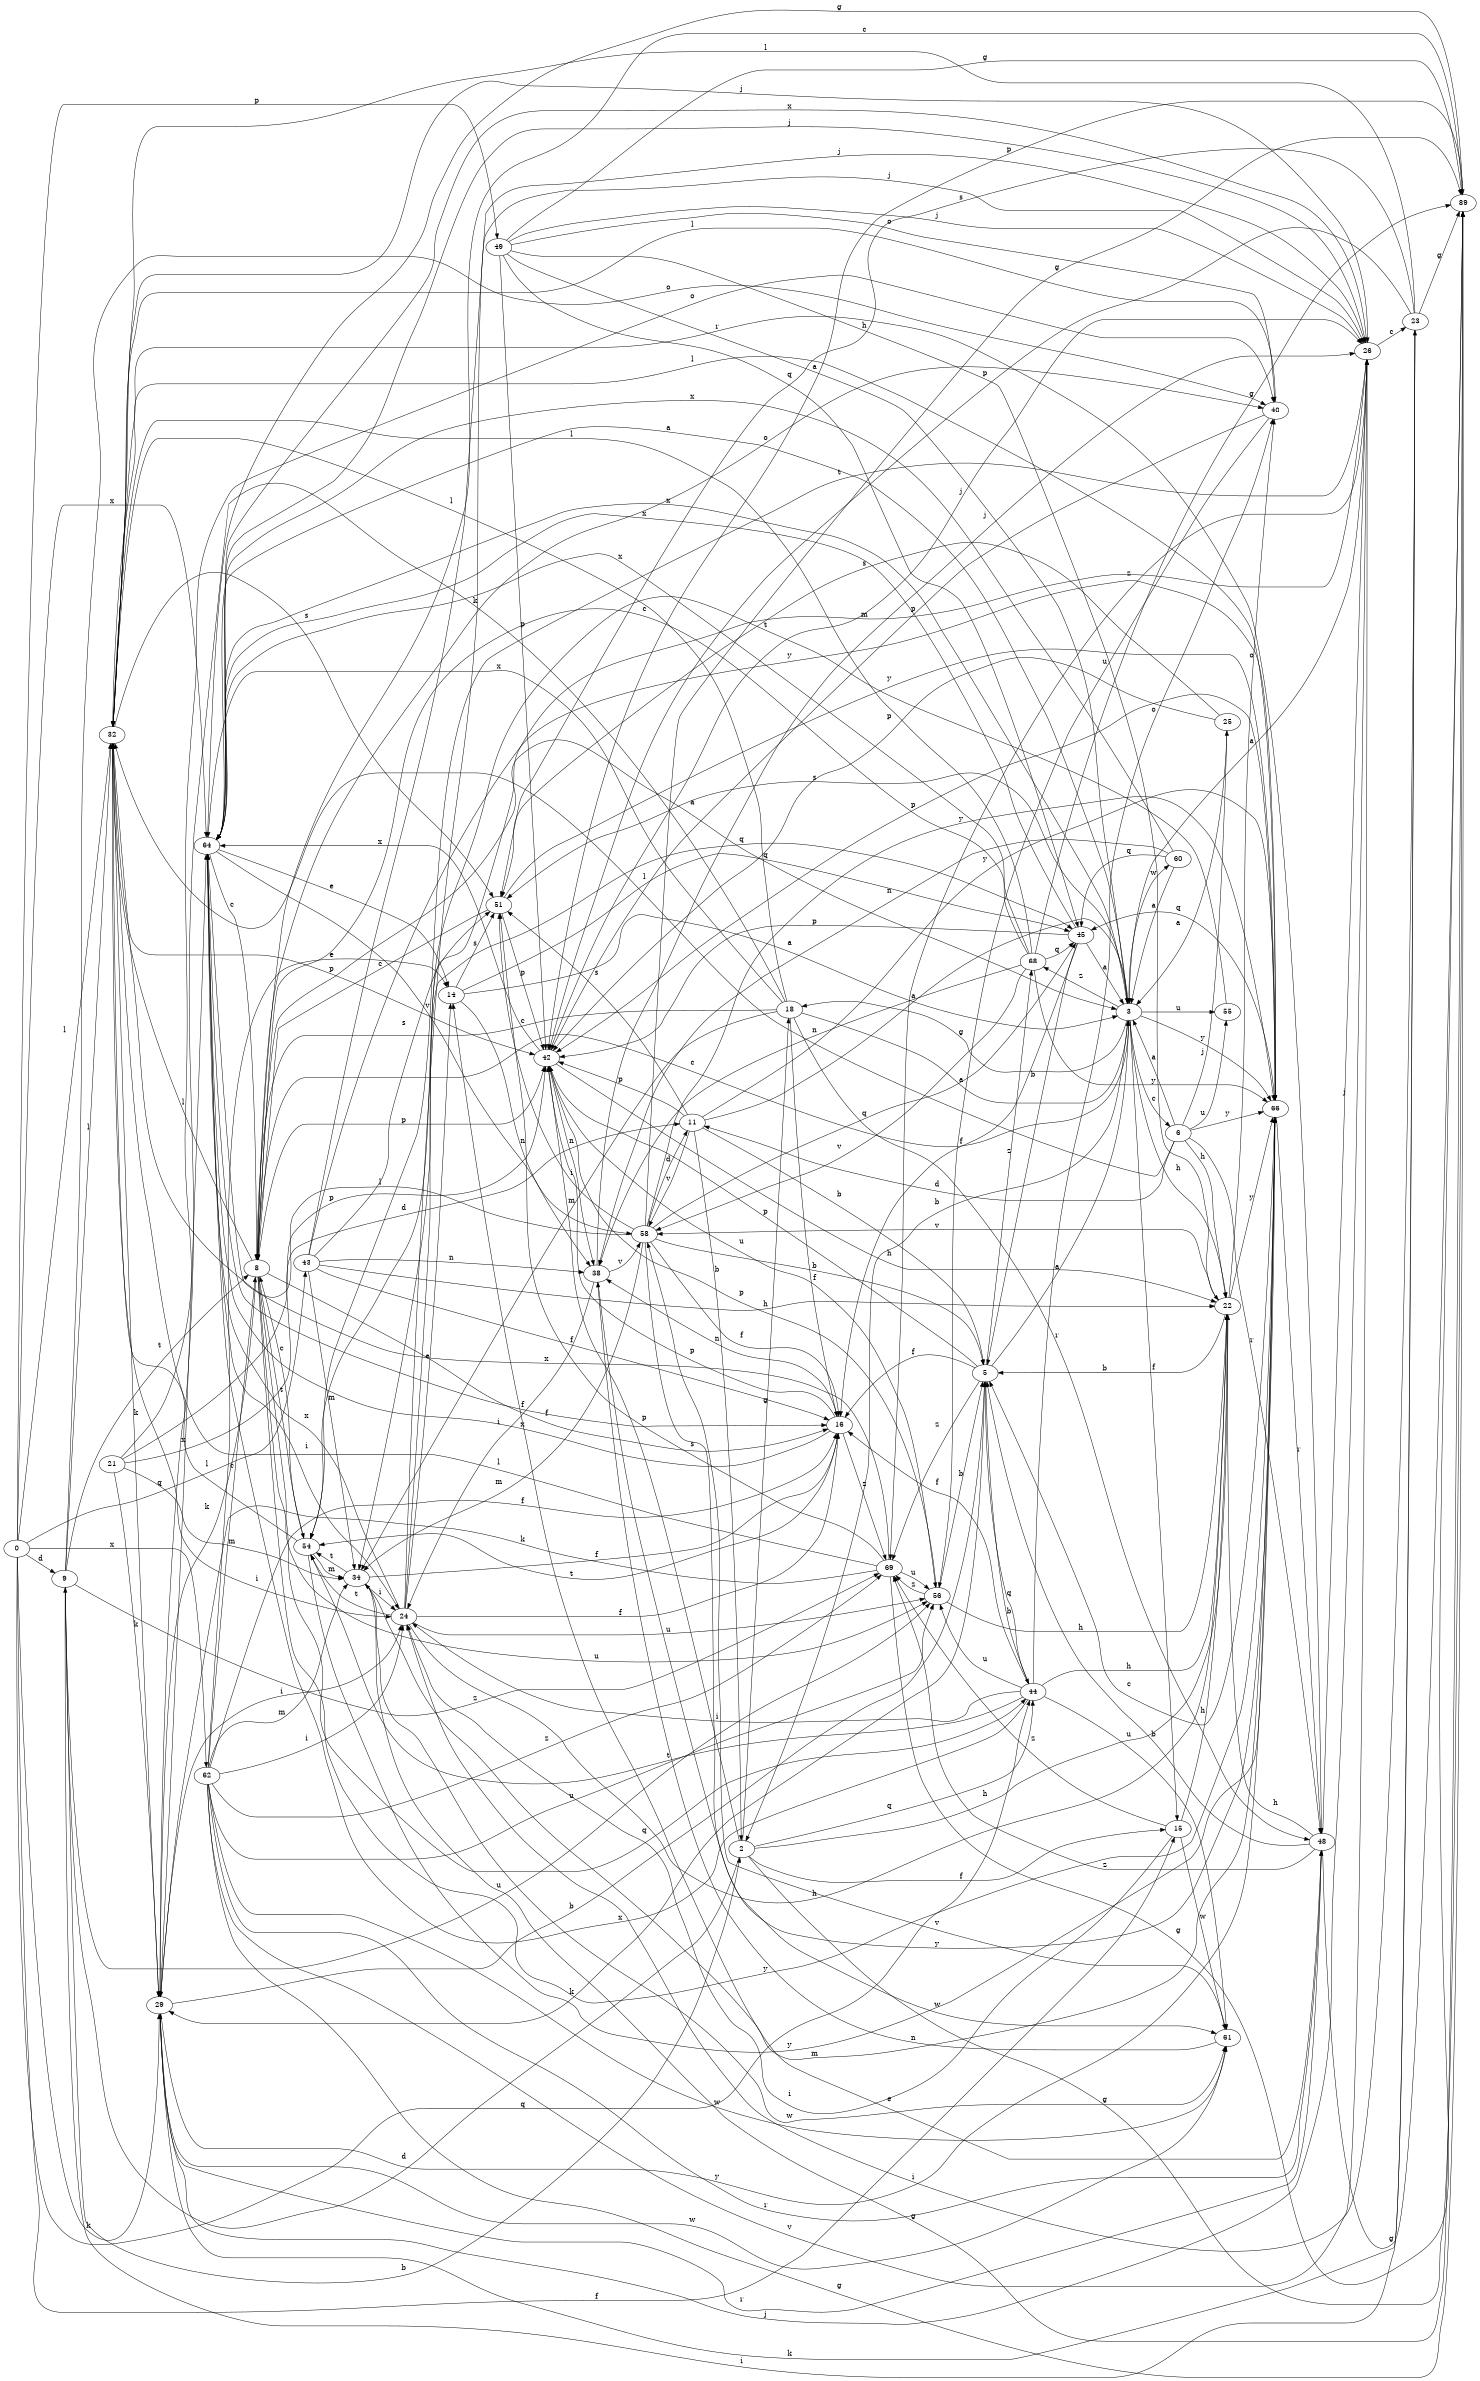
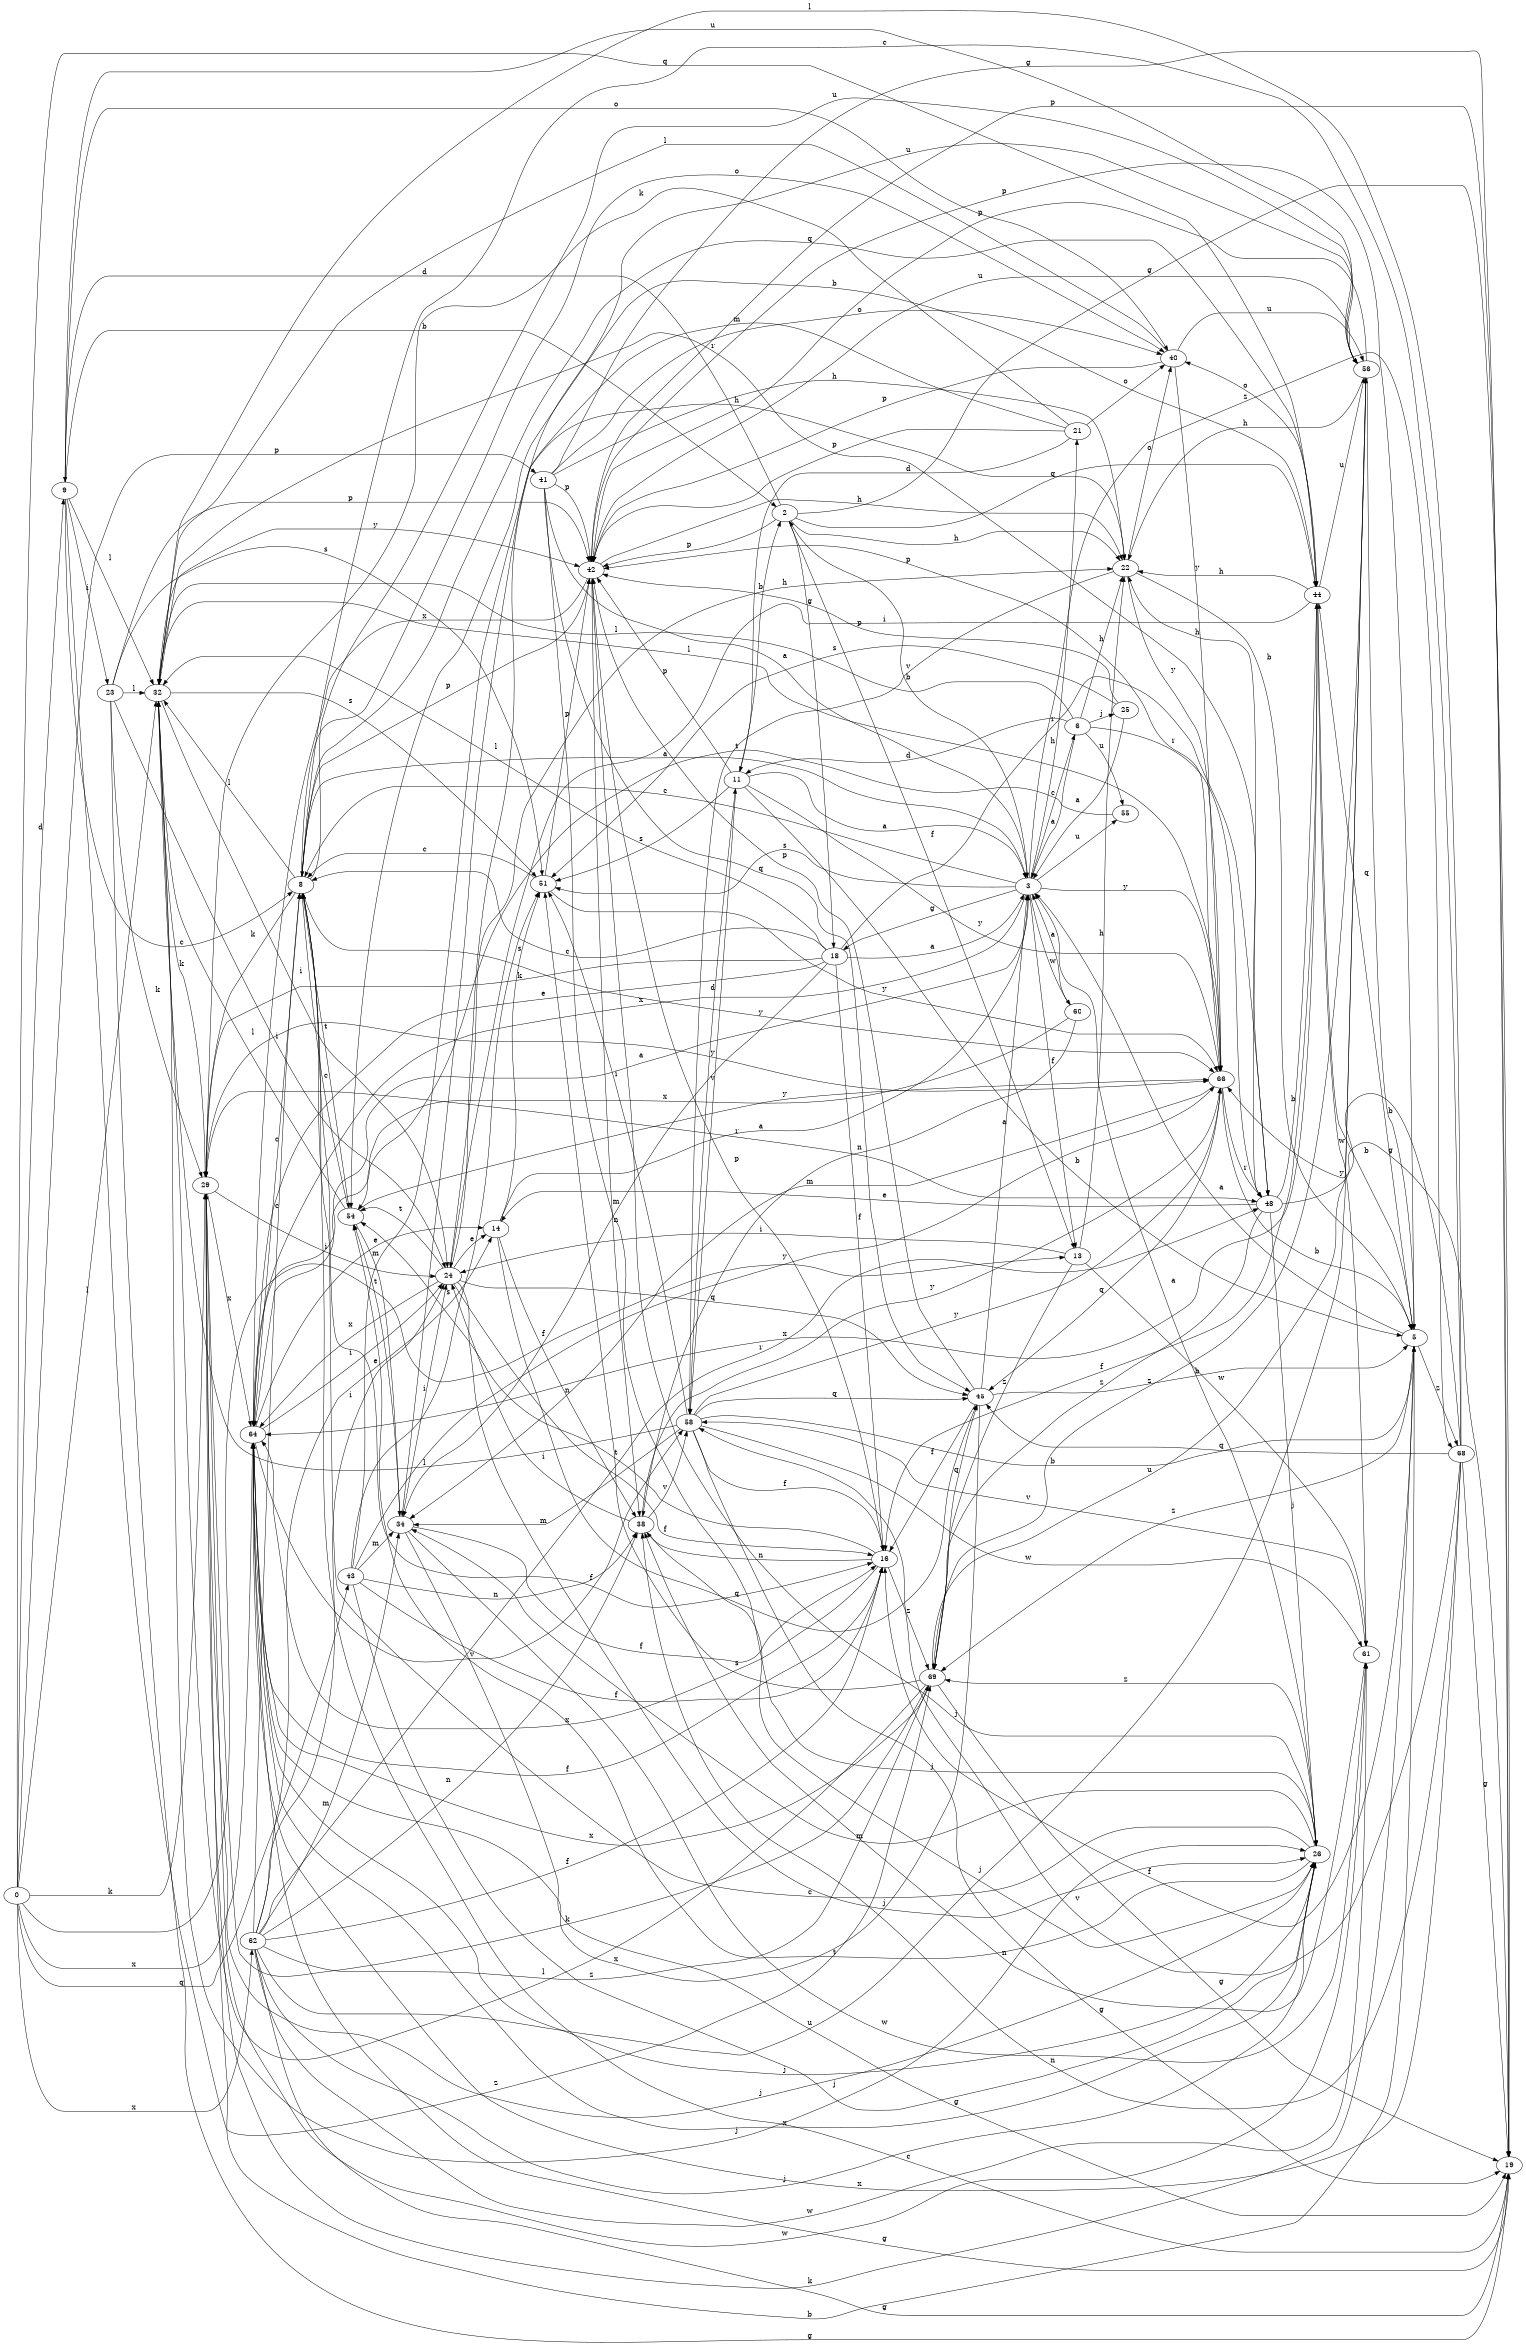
node "89": label "89" -> "19"
node "49": label "49" -> "41"
edge "26" -> "23": now "26" -> "8"
edge "18" -> "64": label "x" -> "e"
edge "60" -> "45": now "69" -> "45"
edge "32" -> "42": label "p" -> "y"
edge "6" -> "66": now "40" -> "66"
edge "3" -> "22": now "3" -> "21"
edge "9" -> "8": label "t" -> "c"
edge "48" -> "5": now "48" -> "44"
edge "66" -> "5": label "c" -> "b"
edge "44" -> "61": label "u" -> "w"
edge "44" -> "54": label "t" -> "b"
edge "62" -> "38": added, label "n"
node "15": label "15" -> "13"
edge "62" -> "26": label "v" -> "j"
